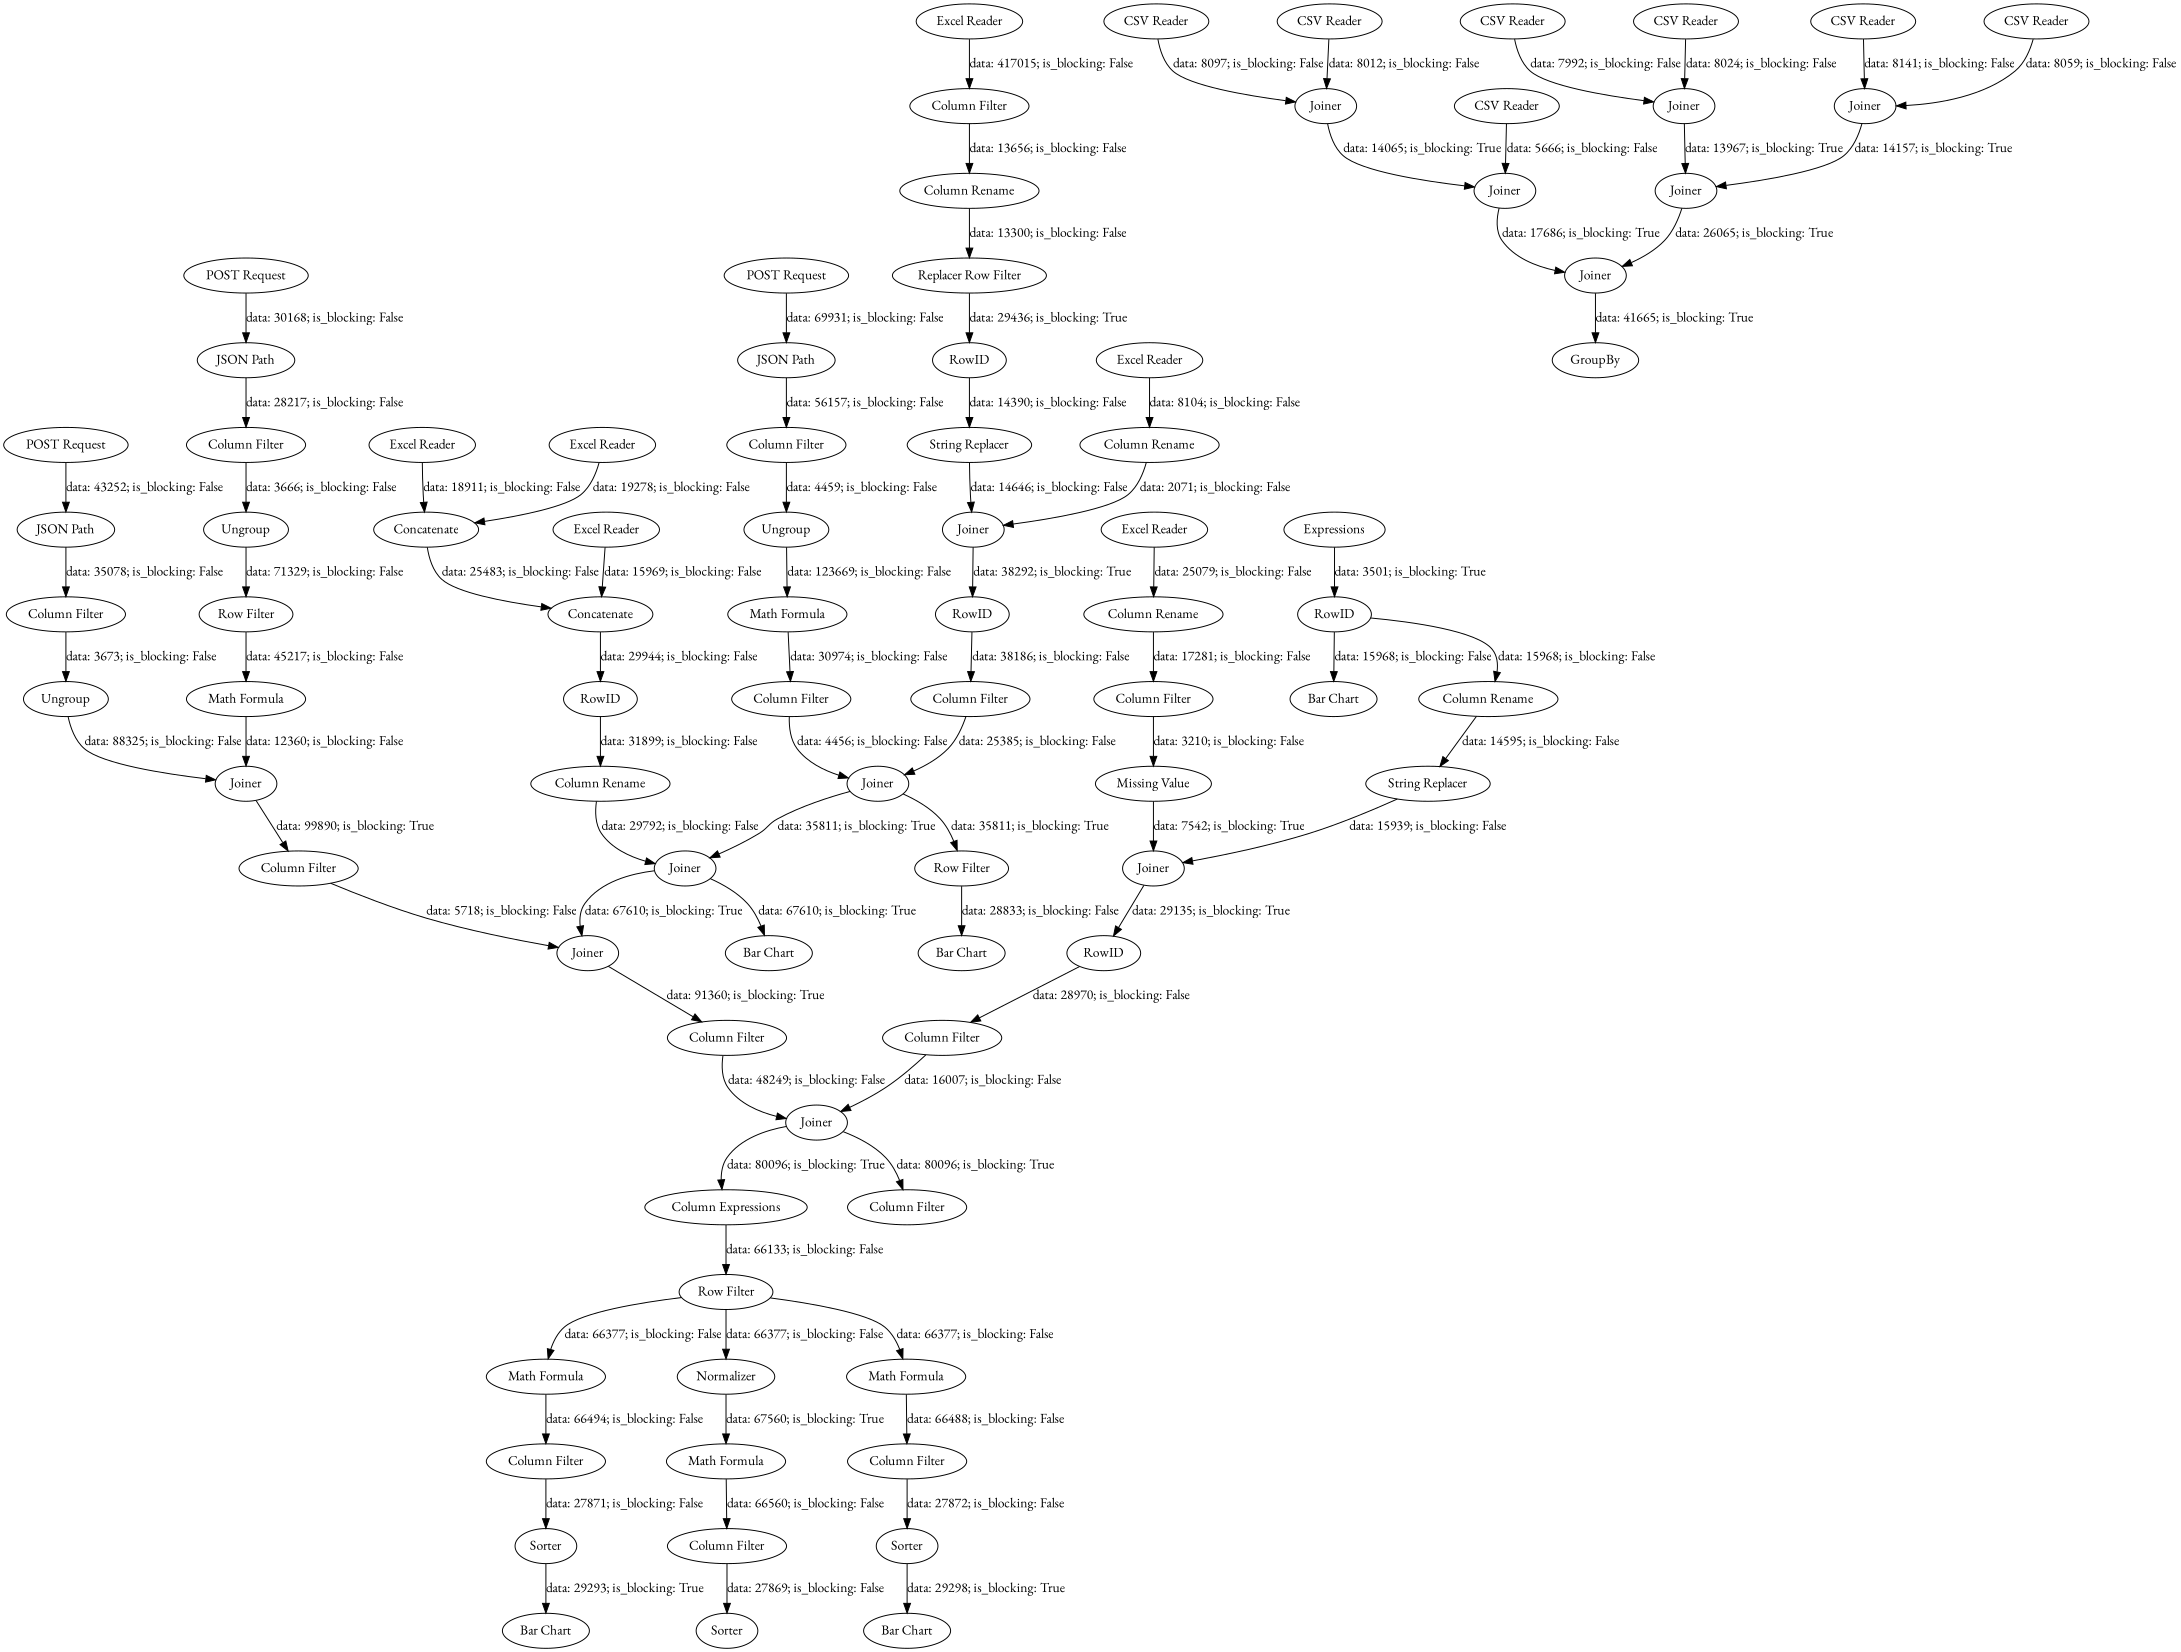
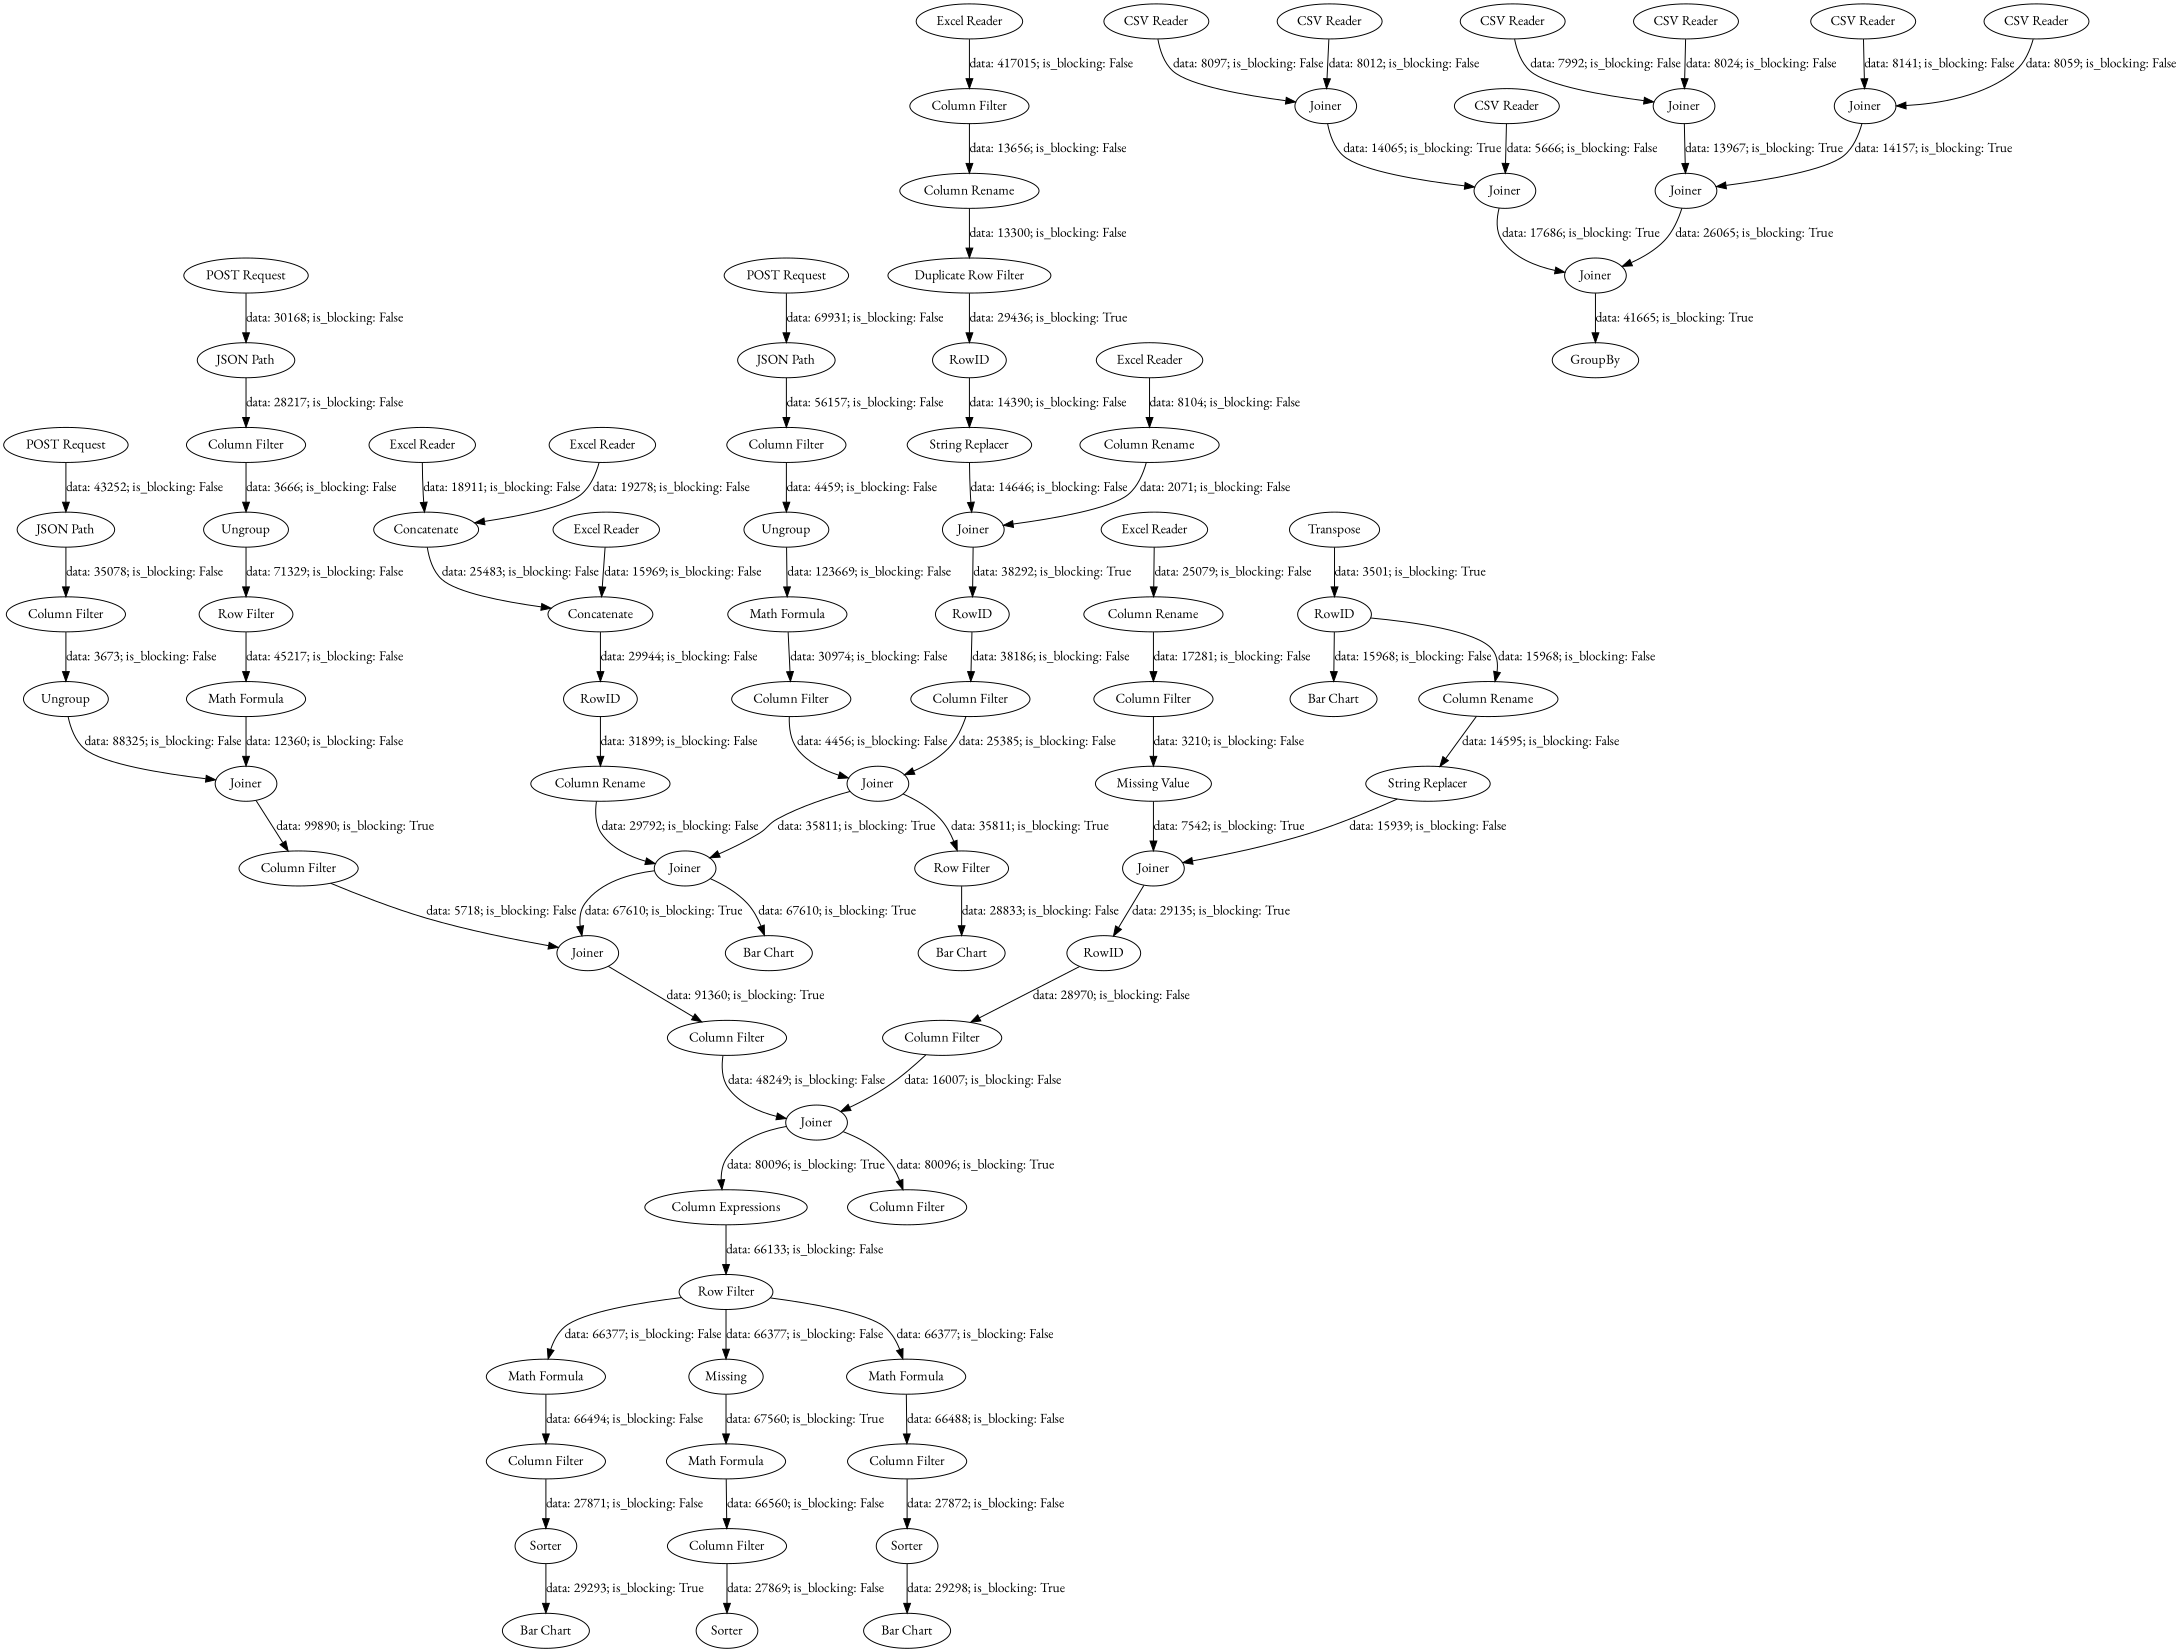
node "Replacer Row Filter": label "Replacer Row Filter" -> "Duplicate Row Filter"
node "Expressions": label "Expressions" -> "Transpose"
node "Normalizer": label "Normalizer" -> "Missing"
